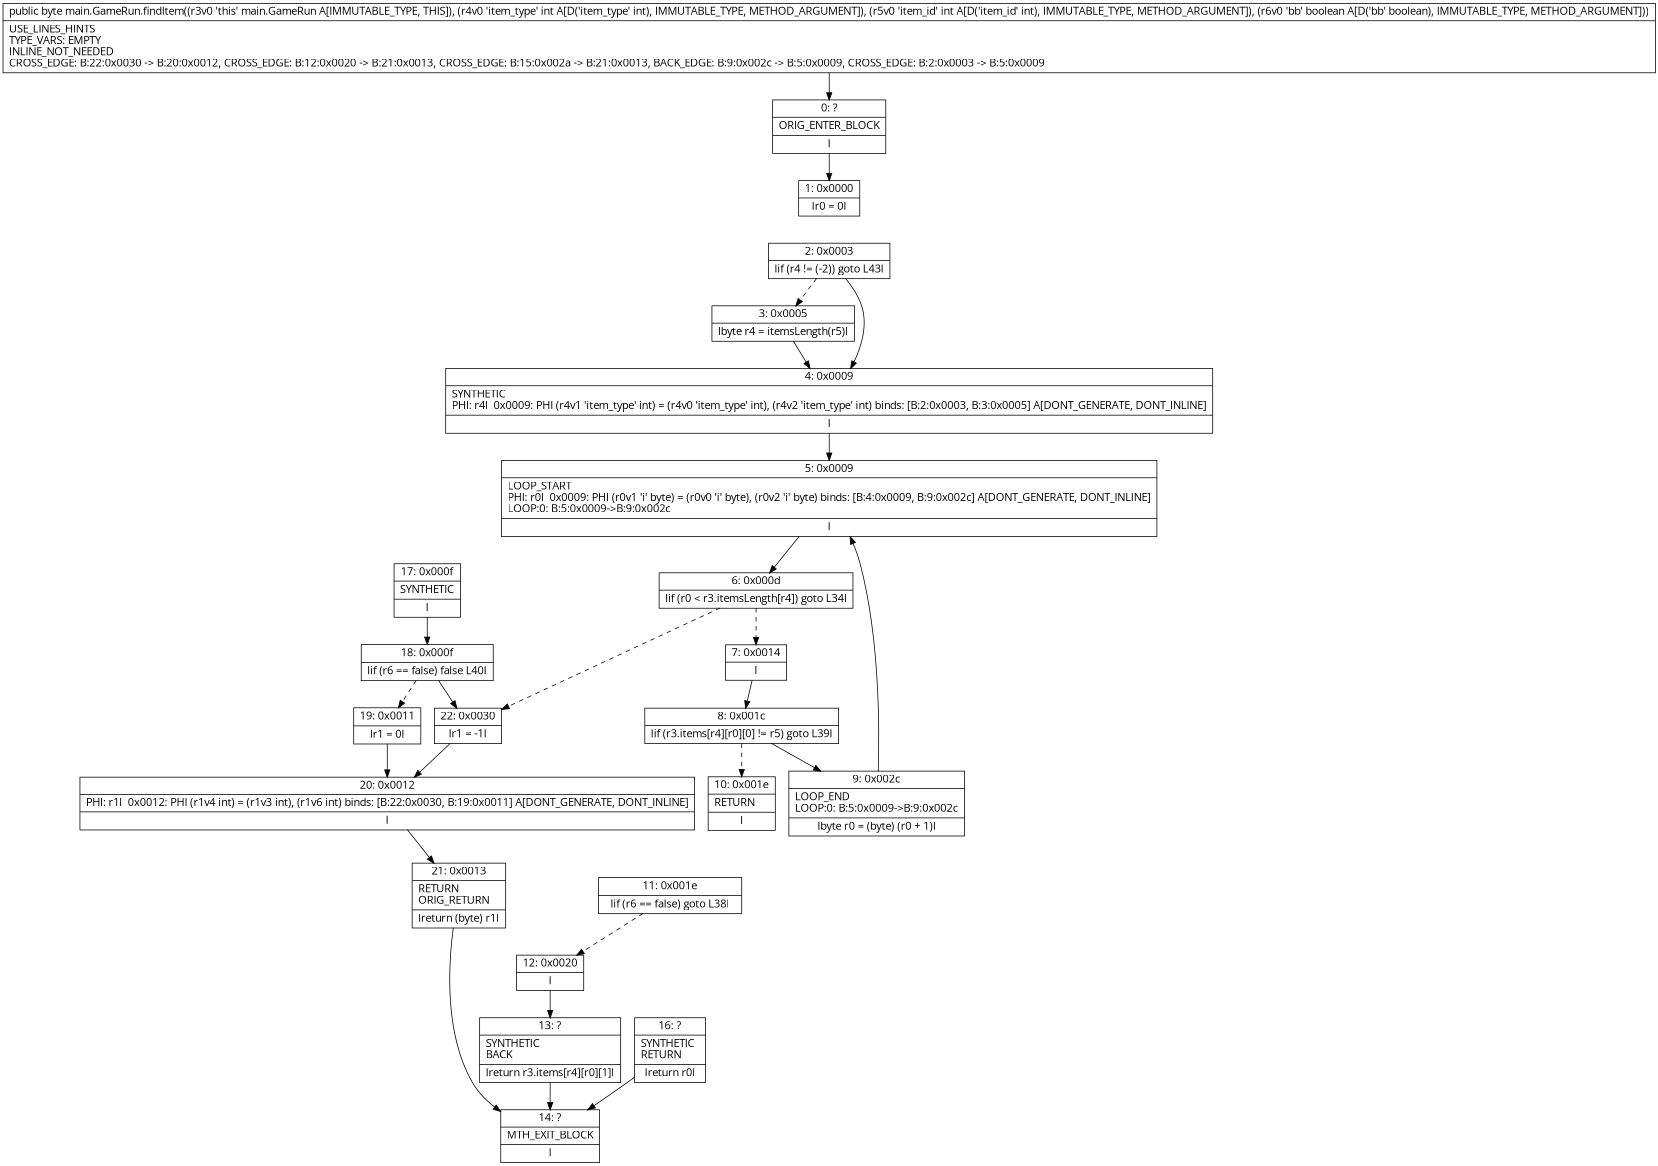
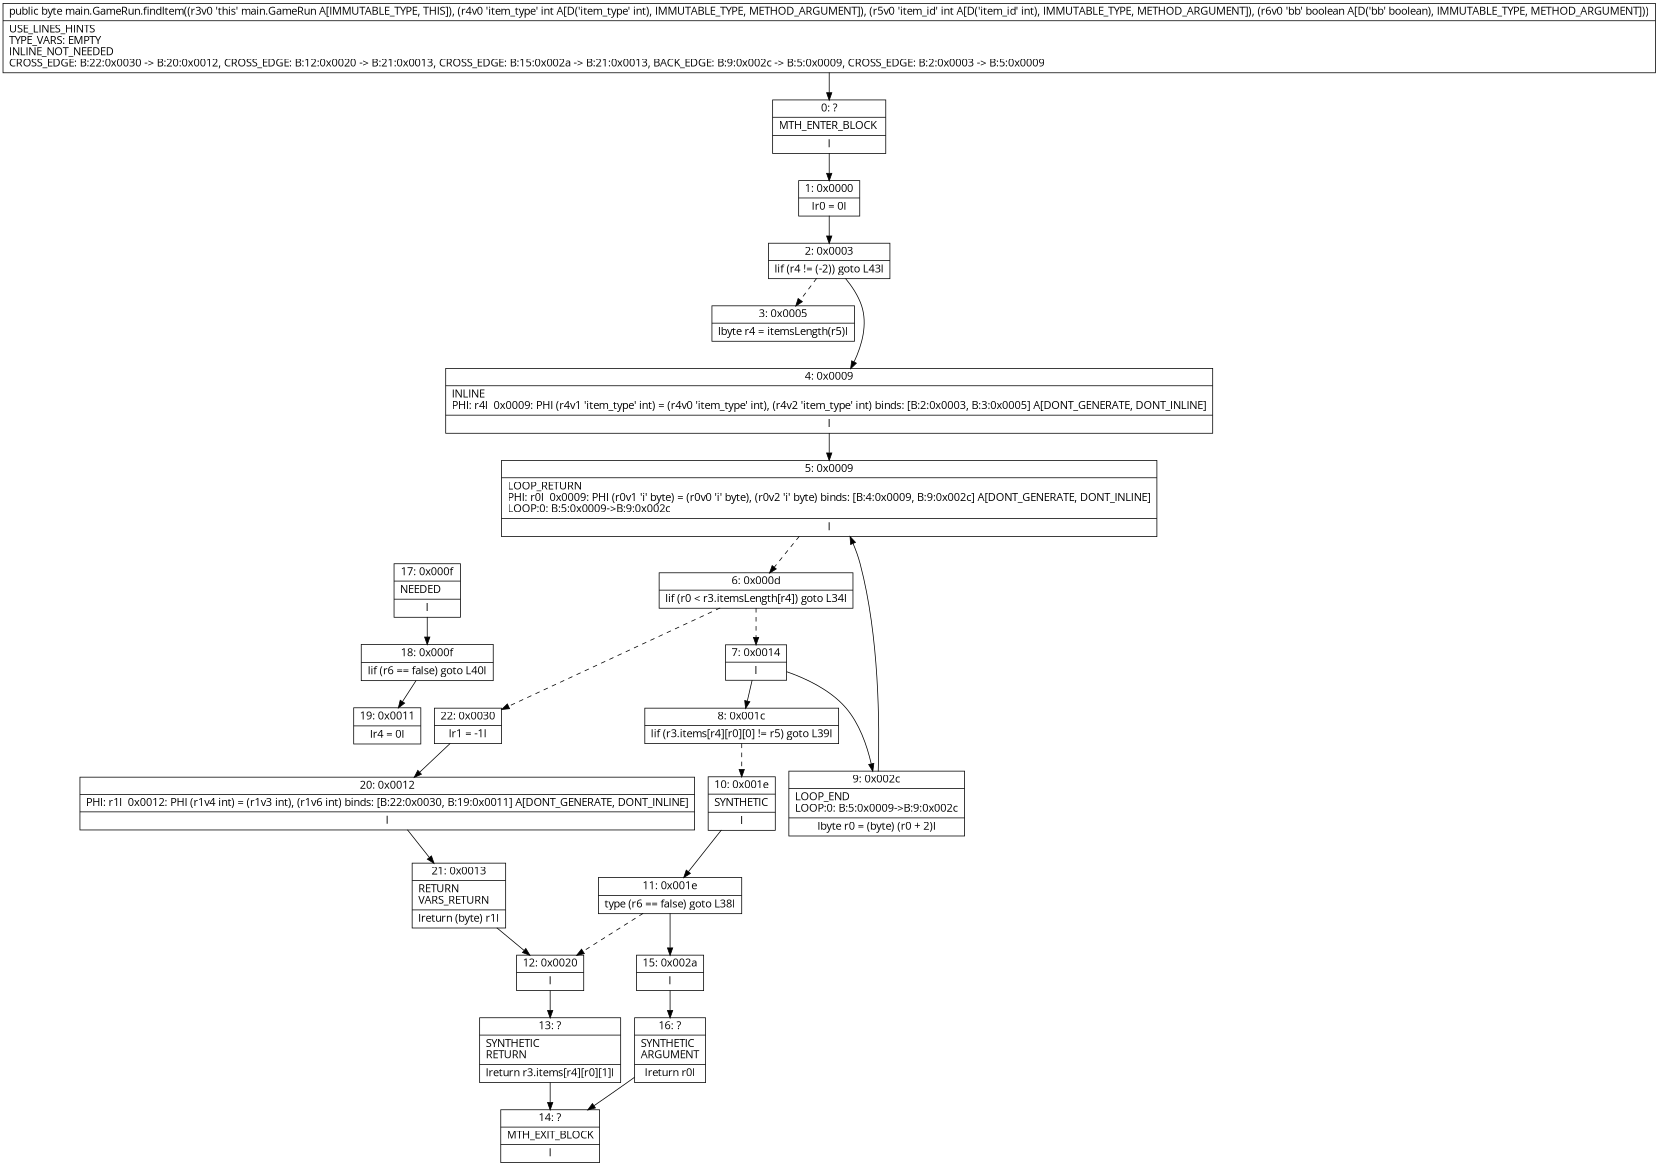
node "0: ?": text "ORIG_ENTER_BLOCK" -> "MTH_ENTER_BLOCK"
edge "1: 0x0000" -> "2: 0x0003": added
edge "3: 0x0005" -> "4: 0x0009": removed
node "4: 0x0009": text "SYNTHETIC" -> "INLINE"
node "5: 0x0009": text "LOOP_START" -> "LOOP_RETURN"
edge "5: 0x0009" -> "6: 0x000d": style solid -> dashed
node "17: 0x000f": text "SYNTHETIC" -> "NEEDED"
node "18: 0x000f": text "lif (r6 == false) false L40l" -> "lif (r6 == false) goto L40l"
edge "18: 0x000f" -> "19: 0x0011": style dashed -> solid
edge "18: 0x000f" -> "22: 0x0030": removed
node "19: 0x0011": text "lr1 = 0l" -> "lr4 = 0l"
edge "8: 0x001c" -> "9: 0x002c": now "7: 0x0014" -> "9: 0x002c"
edge "19: 0x0011" -> "20: 0x0012": removed
node "10: 0x001e": text "RETURN" -> "SYNTHETIC"
node "9: 0x002c": text "lbyte r0 = (byte) (r0 + 1)l" -> "lbyte r0 = (byte) (r0 + 2)l"
edge "10: 0x001e" -> "11: 0x001e": added
node "21: 0x0013": text "ORIG_RETURN" -> "VARS_RETURN"
node "11: 0x001e": text "lif (r6 == false) goto L38l" -> "type (r6 == false) goto L38l"
node "15: 0x002a": added
edge "21: 0x0013" -> "14: ?": now "21: 0x0013" -> "12: 0x0020"
node "13: ?": text "BACK" -> "RETURN"
node "16: ?": text "RETURN" -> "ARGUMENT"
